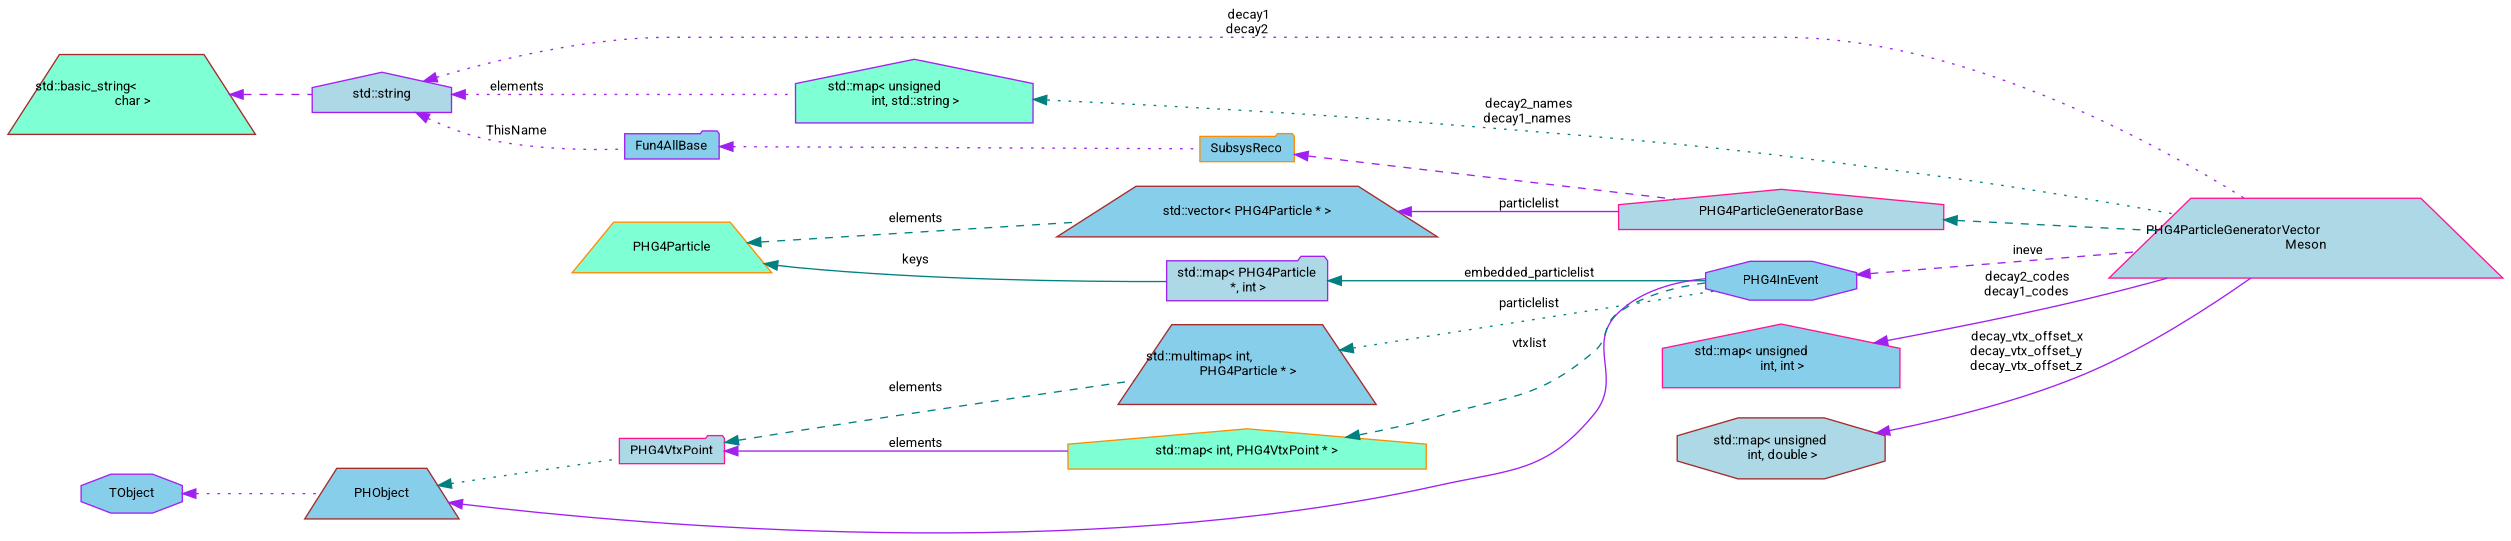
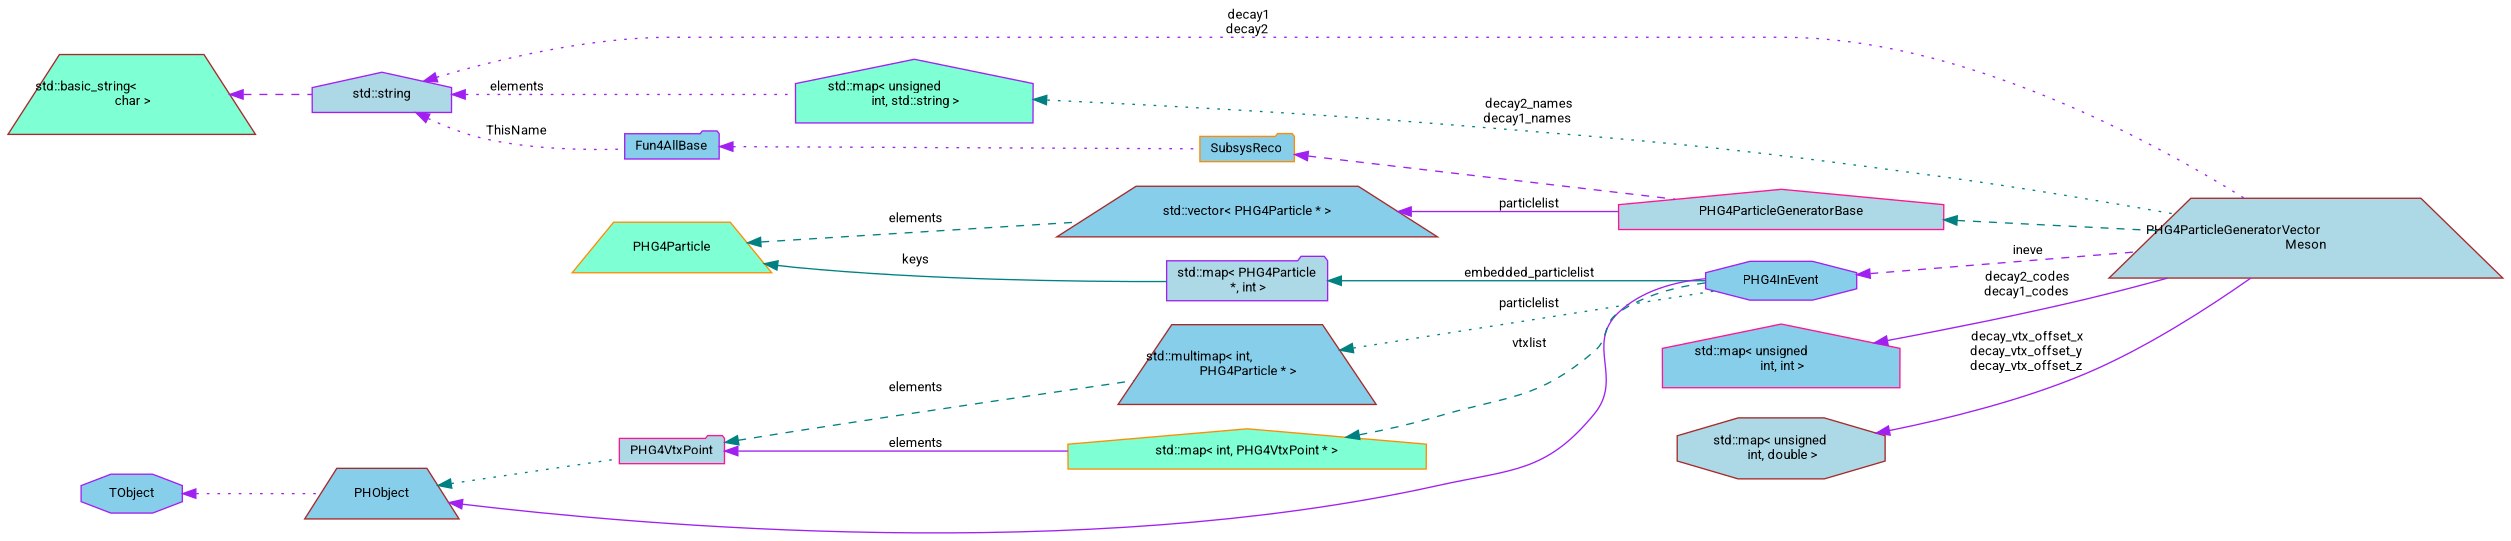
node "PHG4ParticleGeneratorVector Meson": color deeppink -> brown
